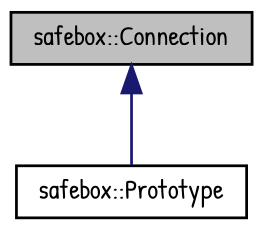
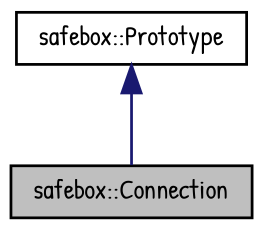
edge "safebox::Prototype" -> "safebox::Connection": reversed
